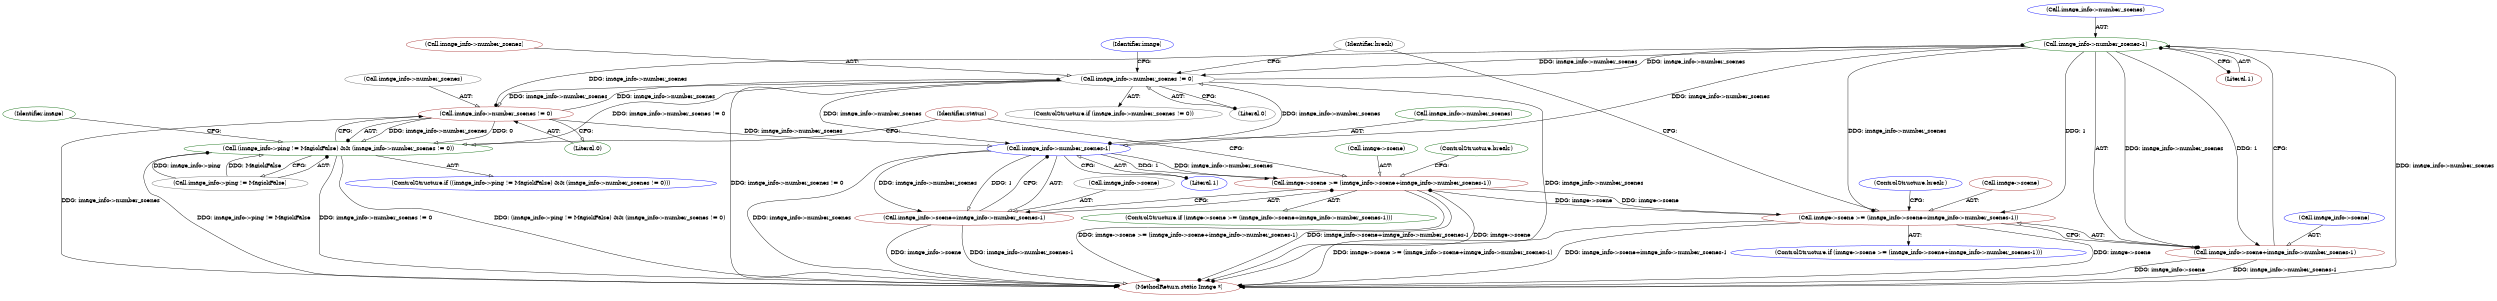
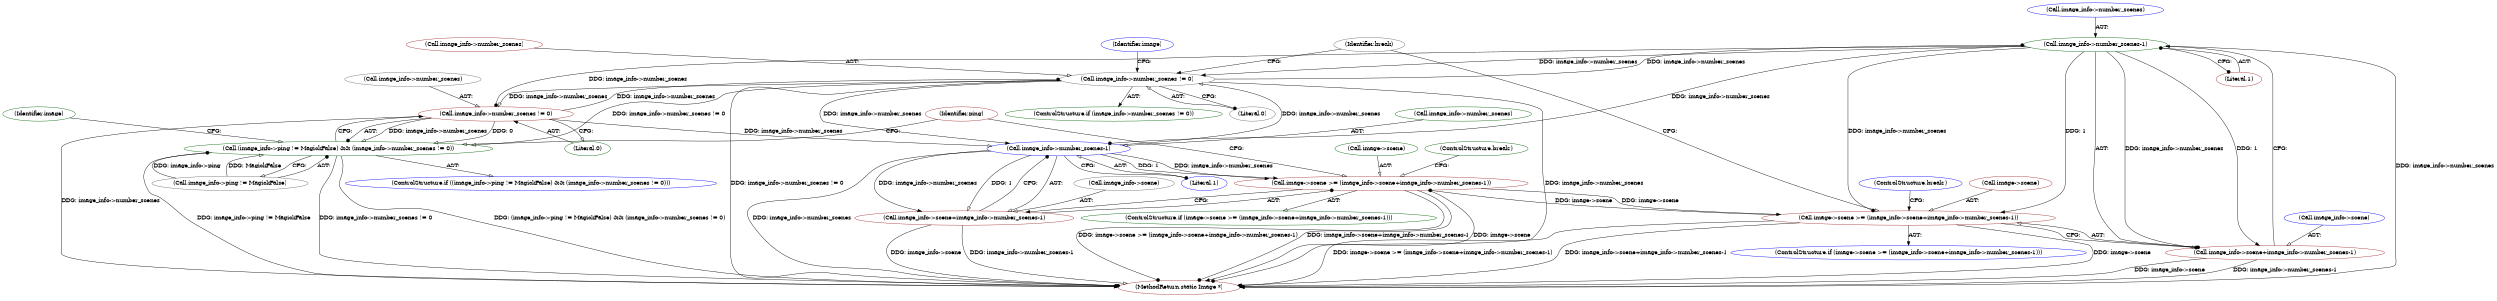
node "(Identifier,status)": label "(Identifier,status)" -> "(Identifier,ping)"
node "(ControlStructure,if (image_info->number_scenes != 0))": color gray40 -> darkgreen
